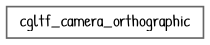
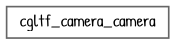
node "cgltf_camera_orthographic": label "cgltf_camera_orthographic" -> "cgltf_camera_camera"
